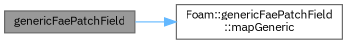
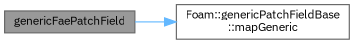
node "Foam::genericFaePatchField ::mapGeneric": label "Foam::genericFaePatchField ::mapGeneric" -> "Foam::genericPatchFieldBase ::mapGeneric"
